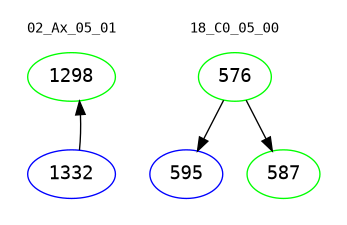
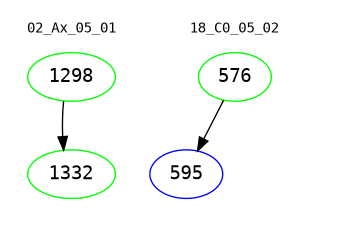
cluster "18_C0_05_00": label "18_C0_05_00" -> "18_C0_05_02"
edge "1332" -> "1298": reversed
node "1332": color blue -> green
node "587": removed
